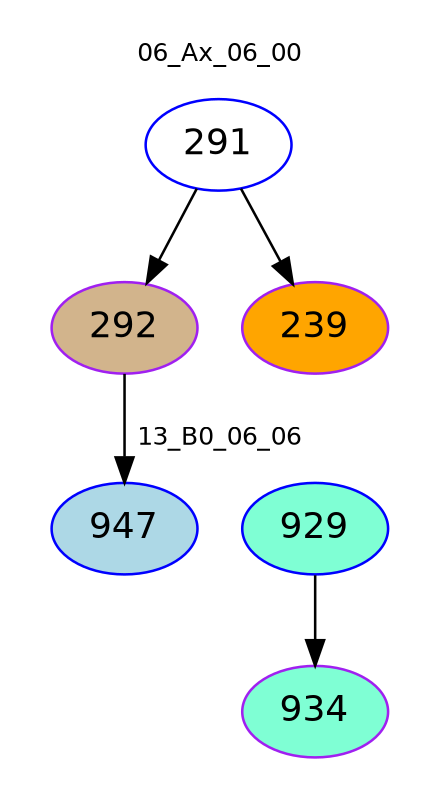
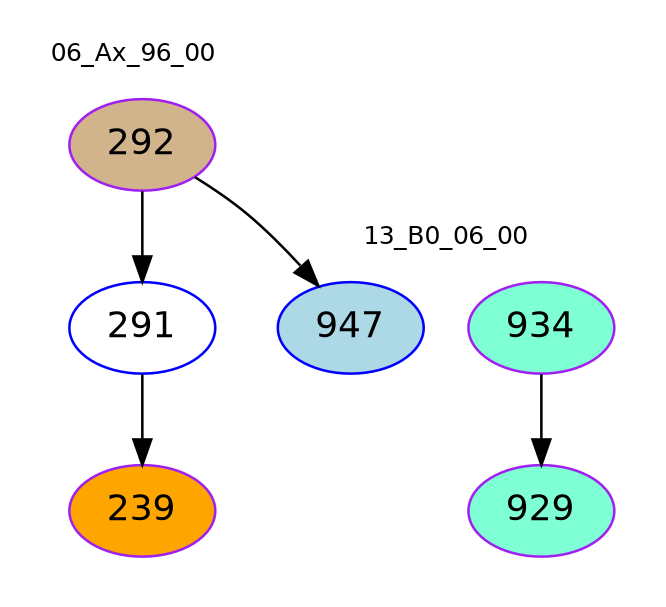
cluster "06_Ax_06_00": label "06_Ax_06_00" -> "06_Ax_96_00"
edge "291" -> "292": reversed
cluster "13_B0_06_06": label "13_B0_06_06" -> "13_B0_06_00"
node "929": color blue -> purple
edge "929" -> "934": reversed
